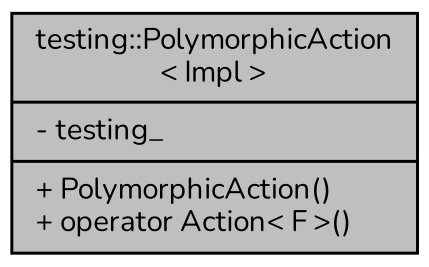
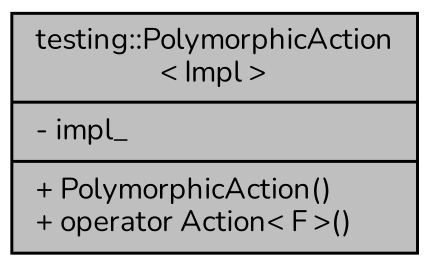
node "testing::PolymorphicAction": text "- testing_" -> "- impl_"
